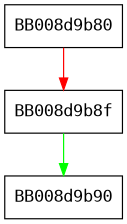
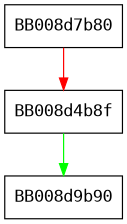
node "BB008d9b80": label "BB008d9b80" -> "BB008d7b80"
node "BB008d9b8f": label "BB008d9b8f" -> "BB008d4b8f"
